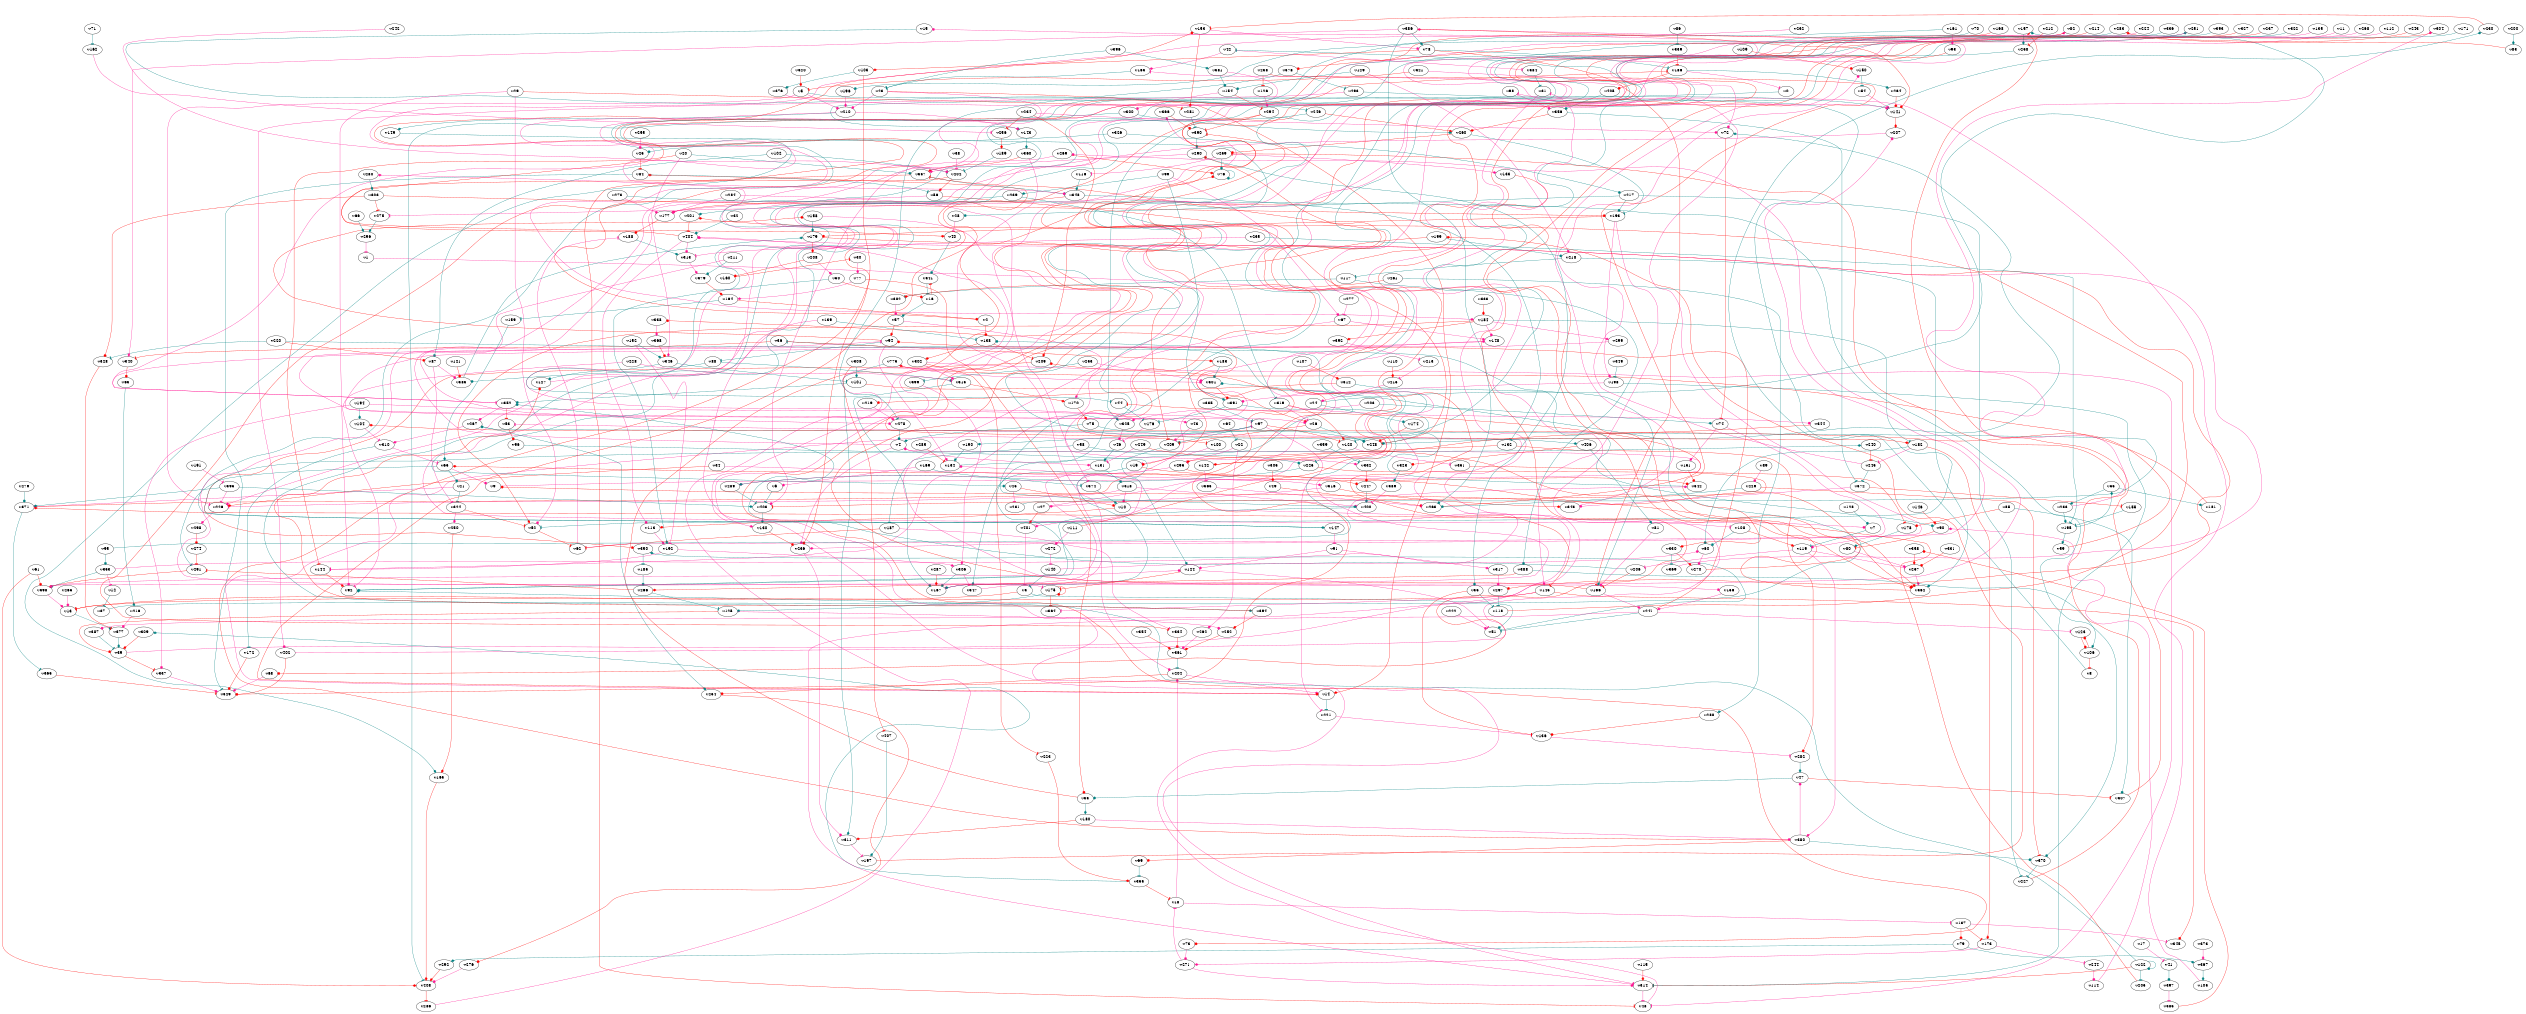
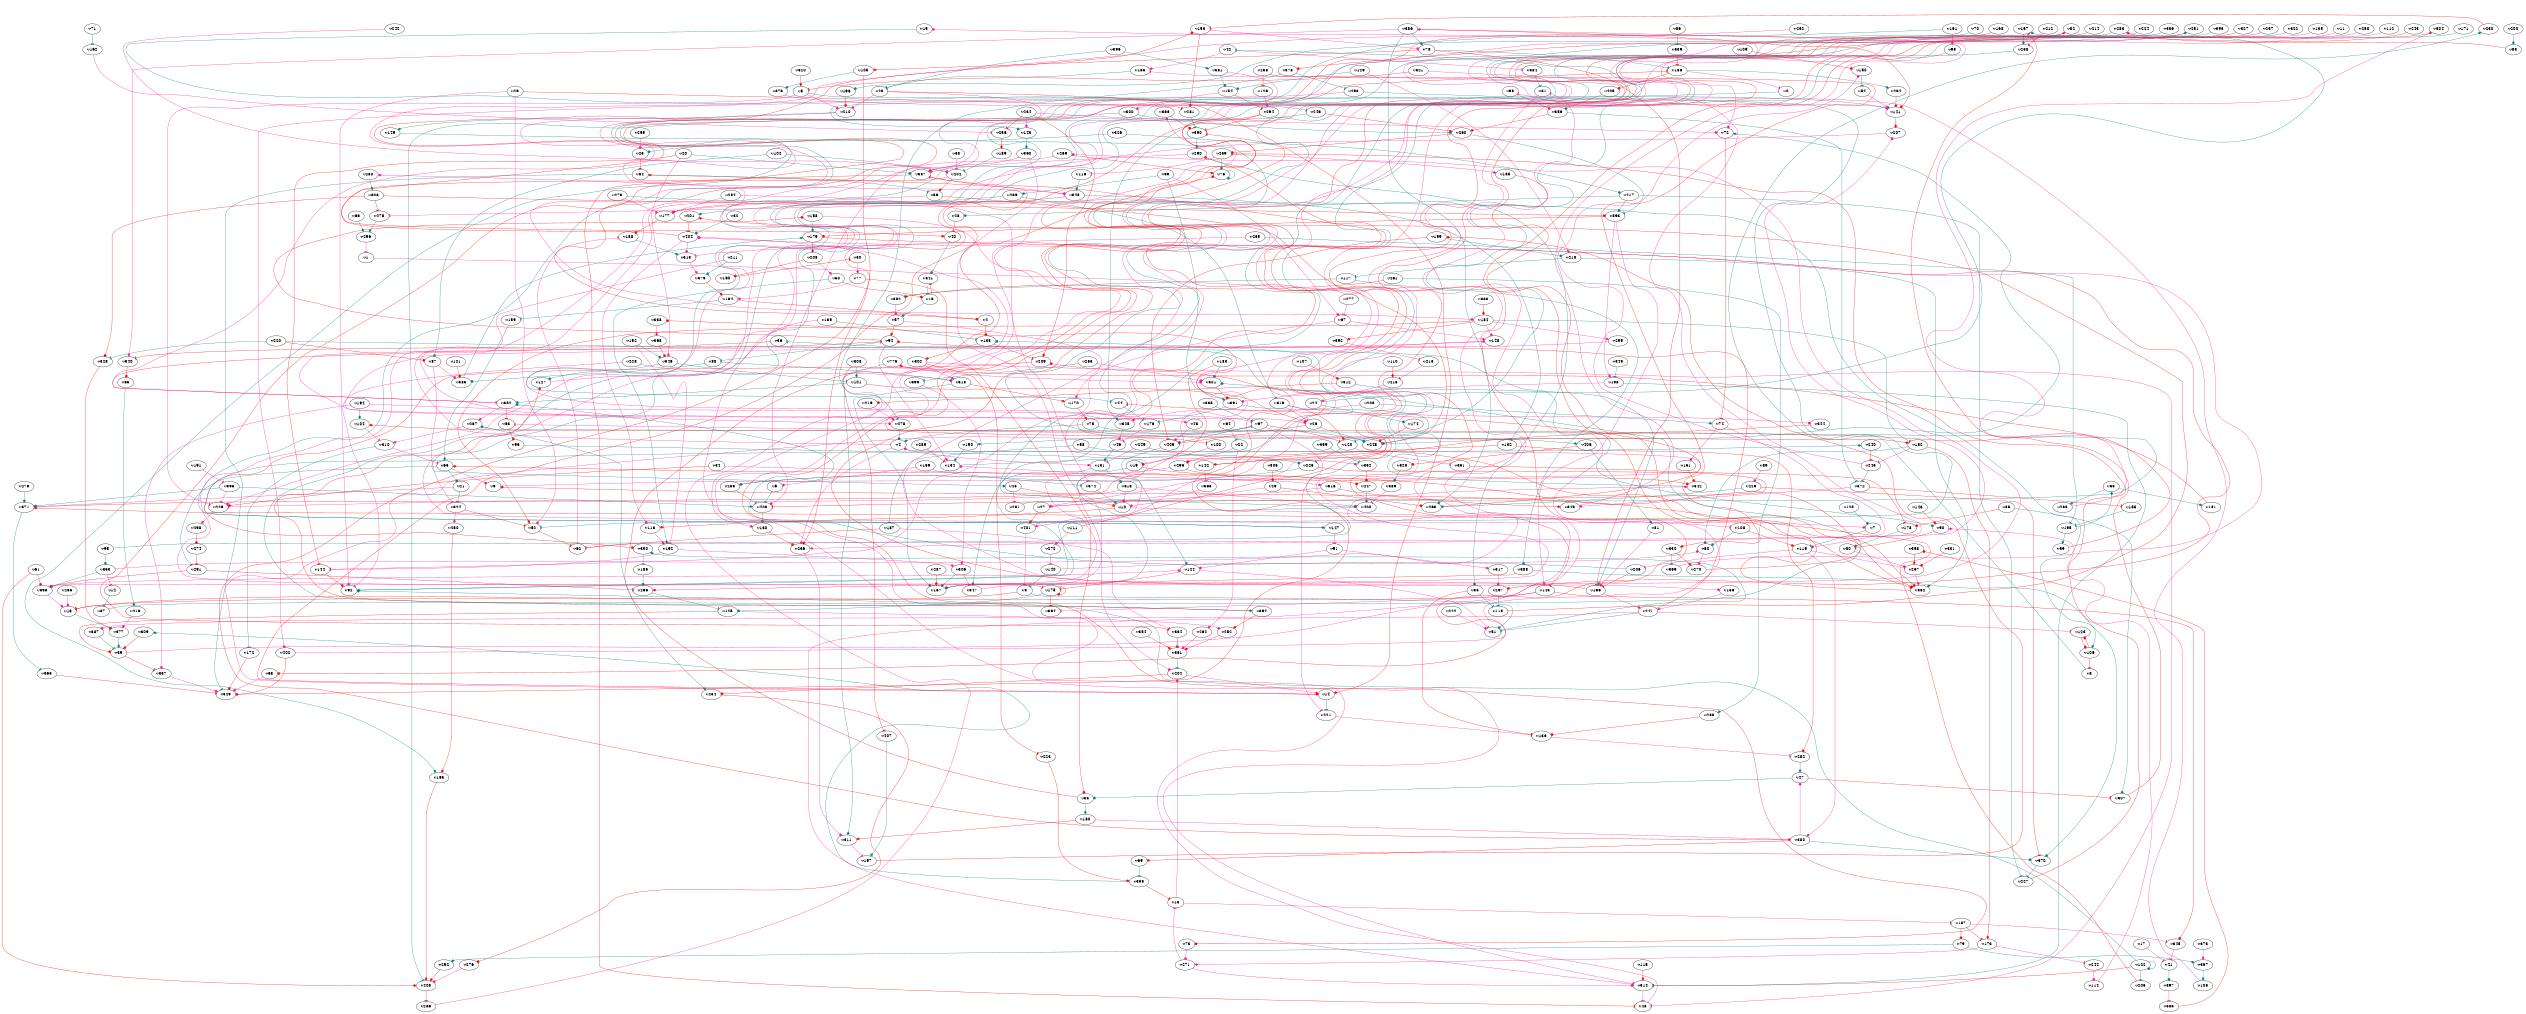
edge "v196" -> "v210": color deeppink -> red
edge "v210" -> "v143": now "v234" -> "v143"
edge "v357" -> "v348": color teal -> deeppink
node "v193": label "v193" -> "v893"
edge "v36" -> "v183": removed
edge "v352" -> "v94": color deeppink -> red
edge "v49" -> "v10": added
edge "v363" -> "v263": now "v363" -> "v27"
edge "v233" -> "v195": removed
edge "v266" -> "v291": reversed
edge "v345" -> "v41": added
